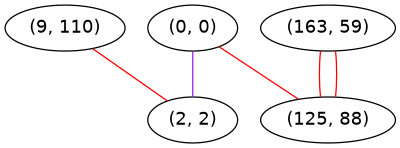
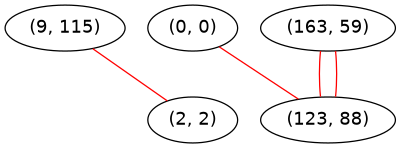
node "(9, 110)": label "(9, 110)" -> "(9, 115)"
edge "(0, 0)" -- "(2, 2)": removed
node "(125, 88)": label "(125, 88)" -> "(123, 88)"
